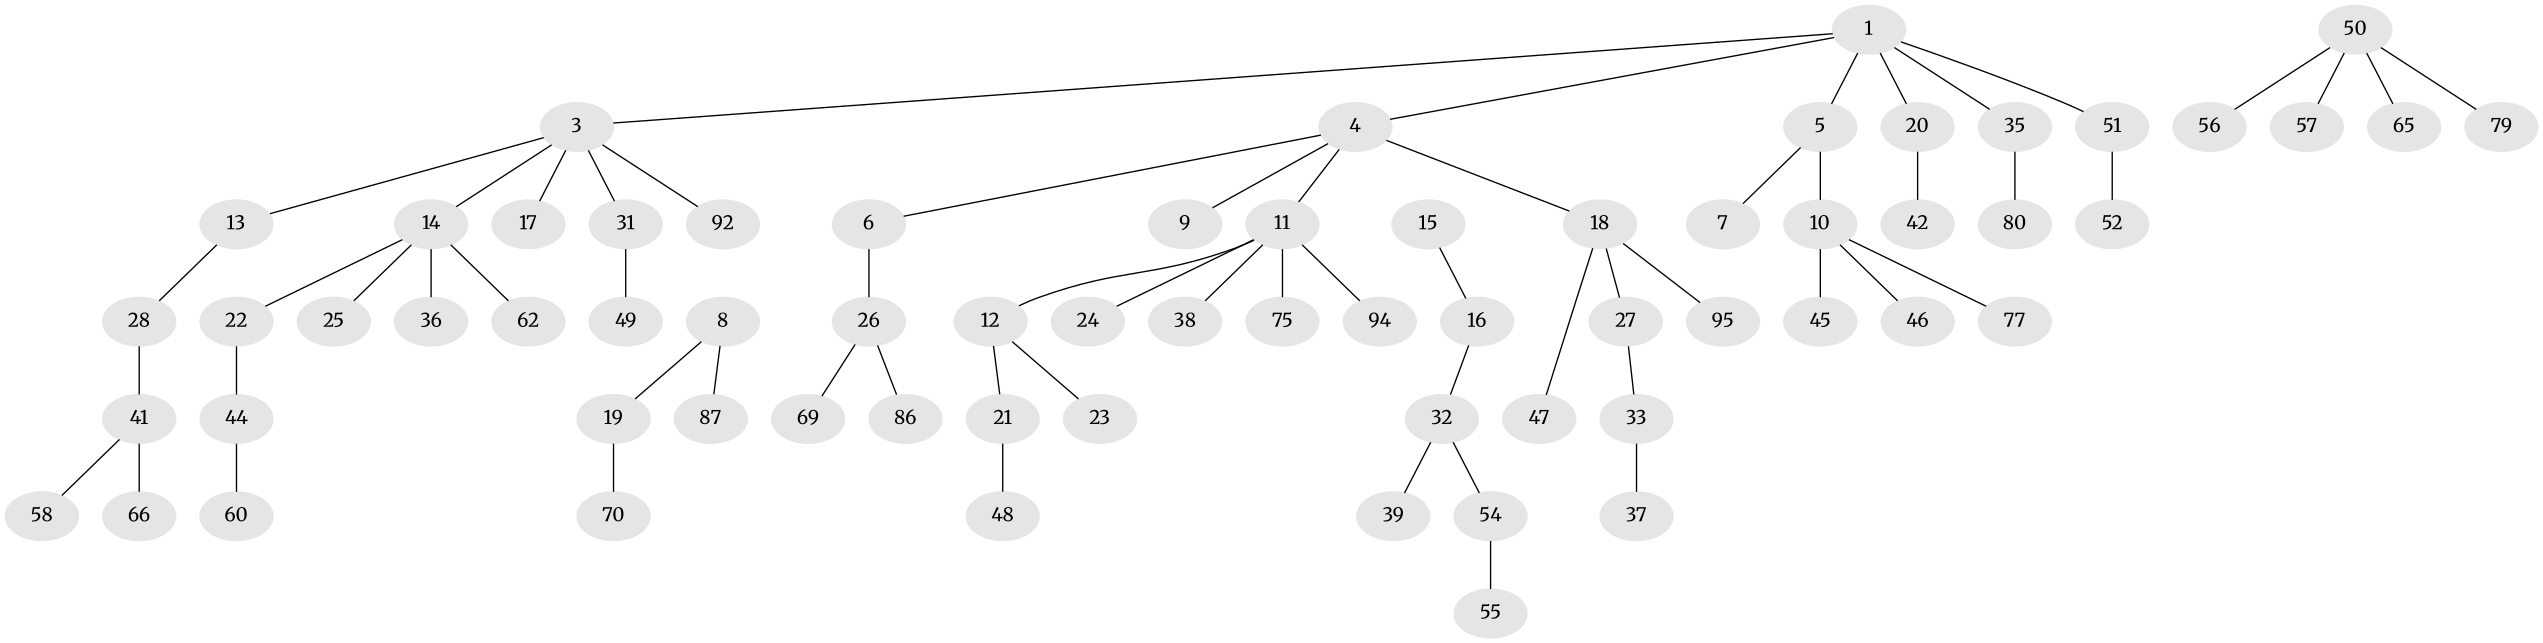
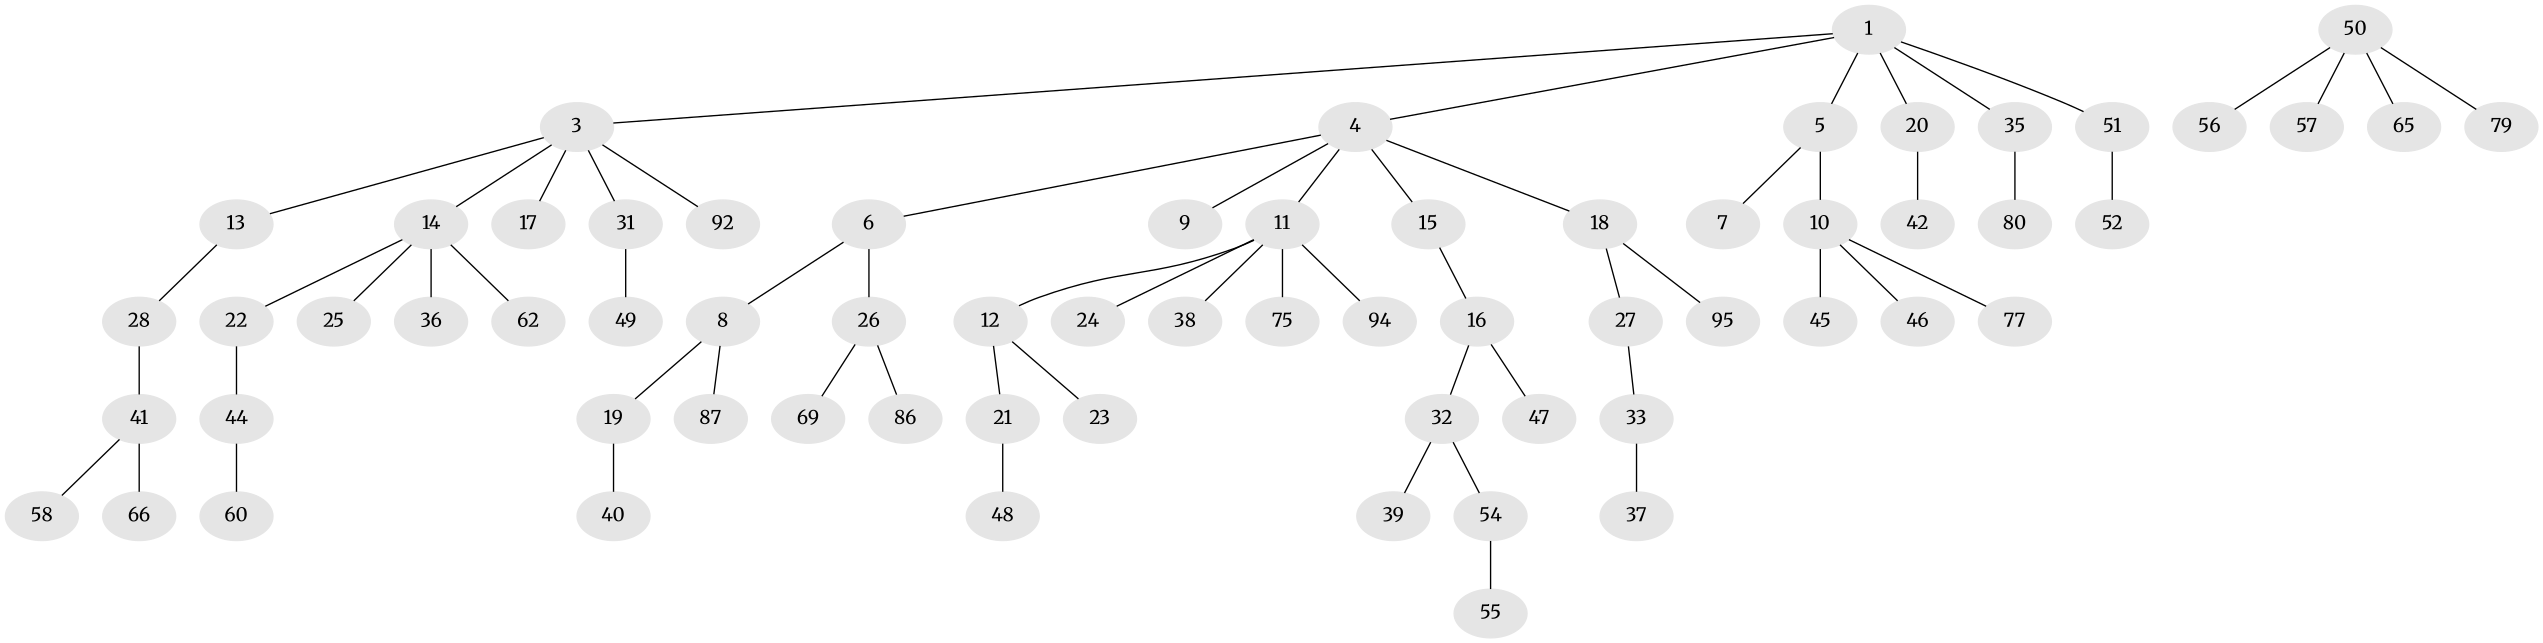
edge "4" -- "15": added
edge "6" -- "8": added
edge "18" -- "47": now "16" -- "47"
node "70": label "70" -> "40"
